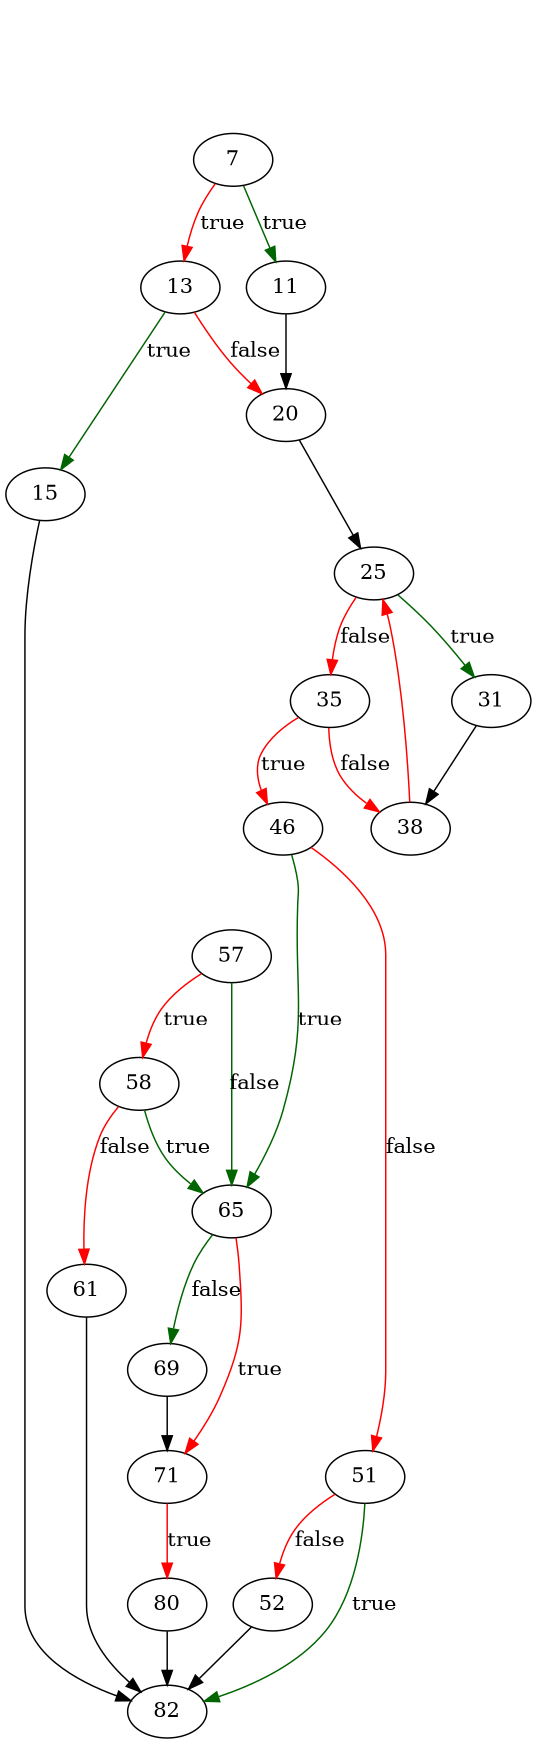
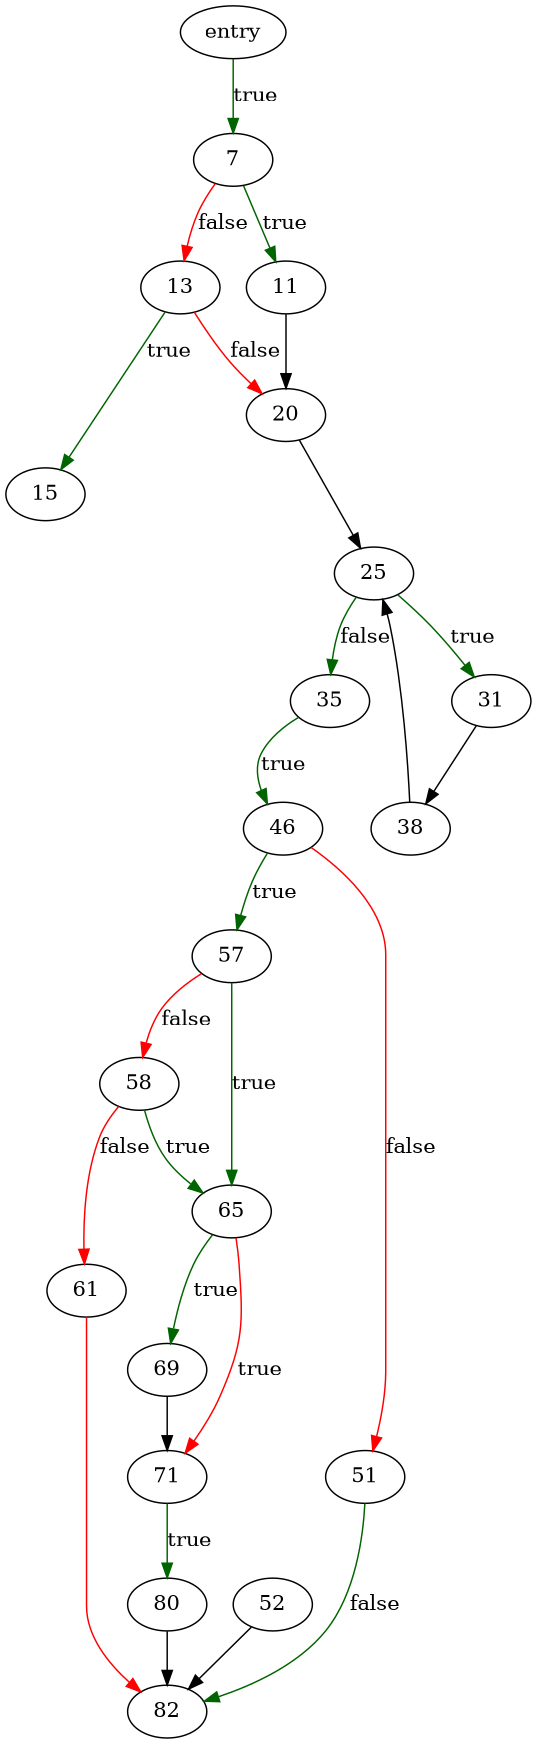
node "entry": added
edge "7" -> "13": label "true" -> "false"
edge "25" -> "35": color red -> darkgreen
edge "38" -> "25": color red -> black
edge "35" -> "46": color red -> darkgreen
edge "35" -> "38": removed, label "false"
edge "46" -> "65": now "46" -> "57"
edge "57" -> "58": label "true" -> "false"
edge "57" -> "65": label "false" -> "true"
edge "15" -> "82": removed
edge "65" -> "69": label "false" -> "true"
edge "61" -> "82": color black -> red
edge "51" -> "52": removed, label "false"
edge "71" -> "80": color red -> darkgreen
edge "51" -> "82": label "true" -> "false"
